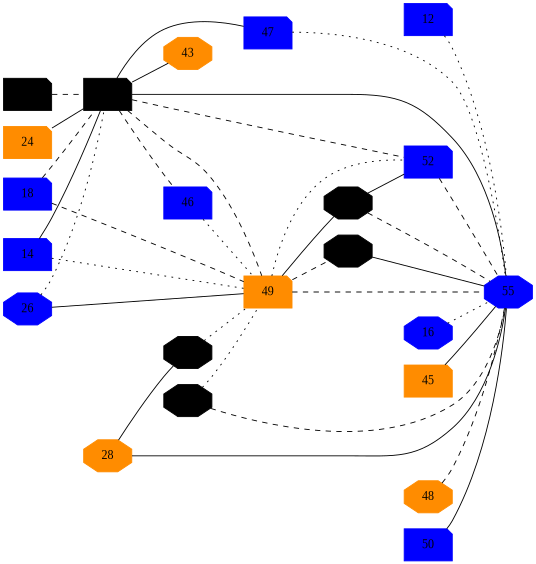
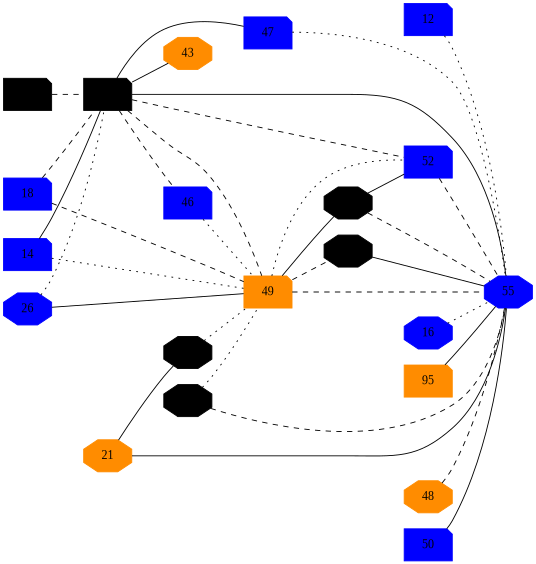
node "24": removed
node "45": label "45" -> "95"
node "28": label "28" -> "21"
